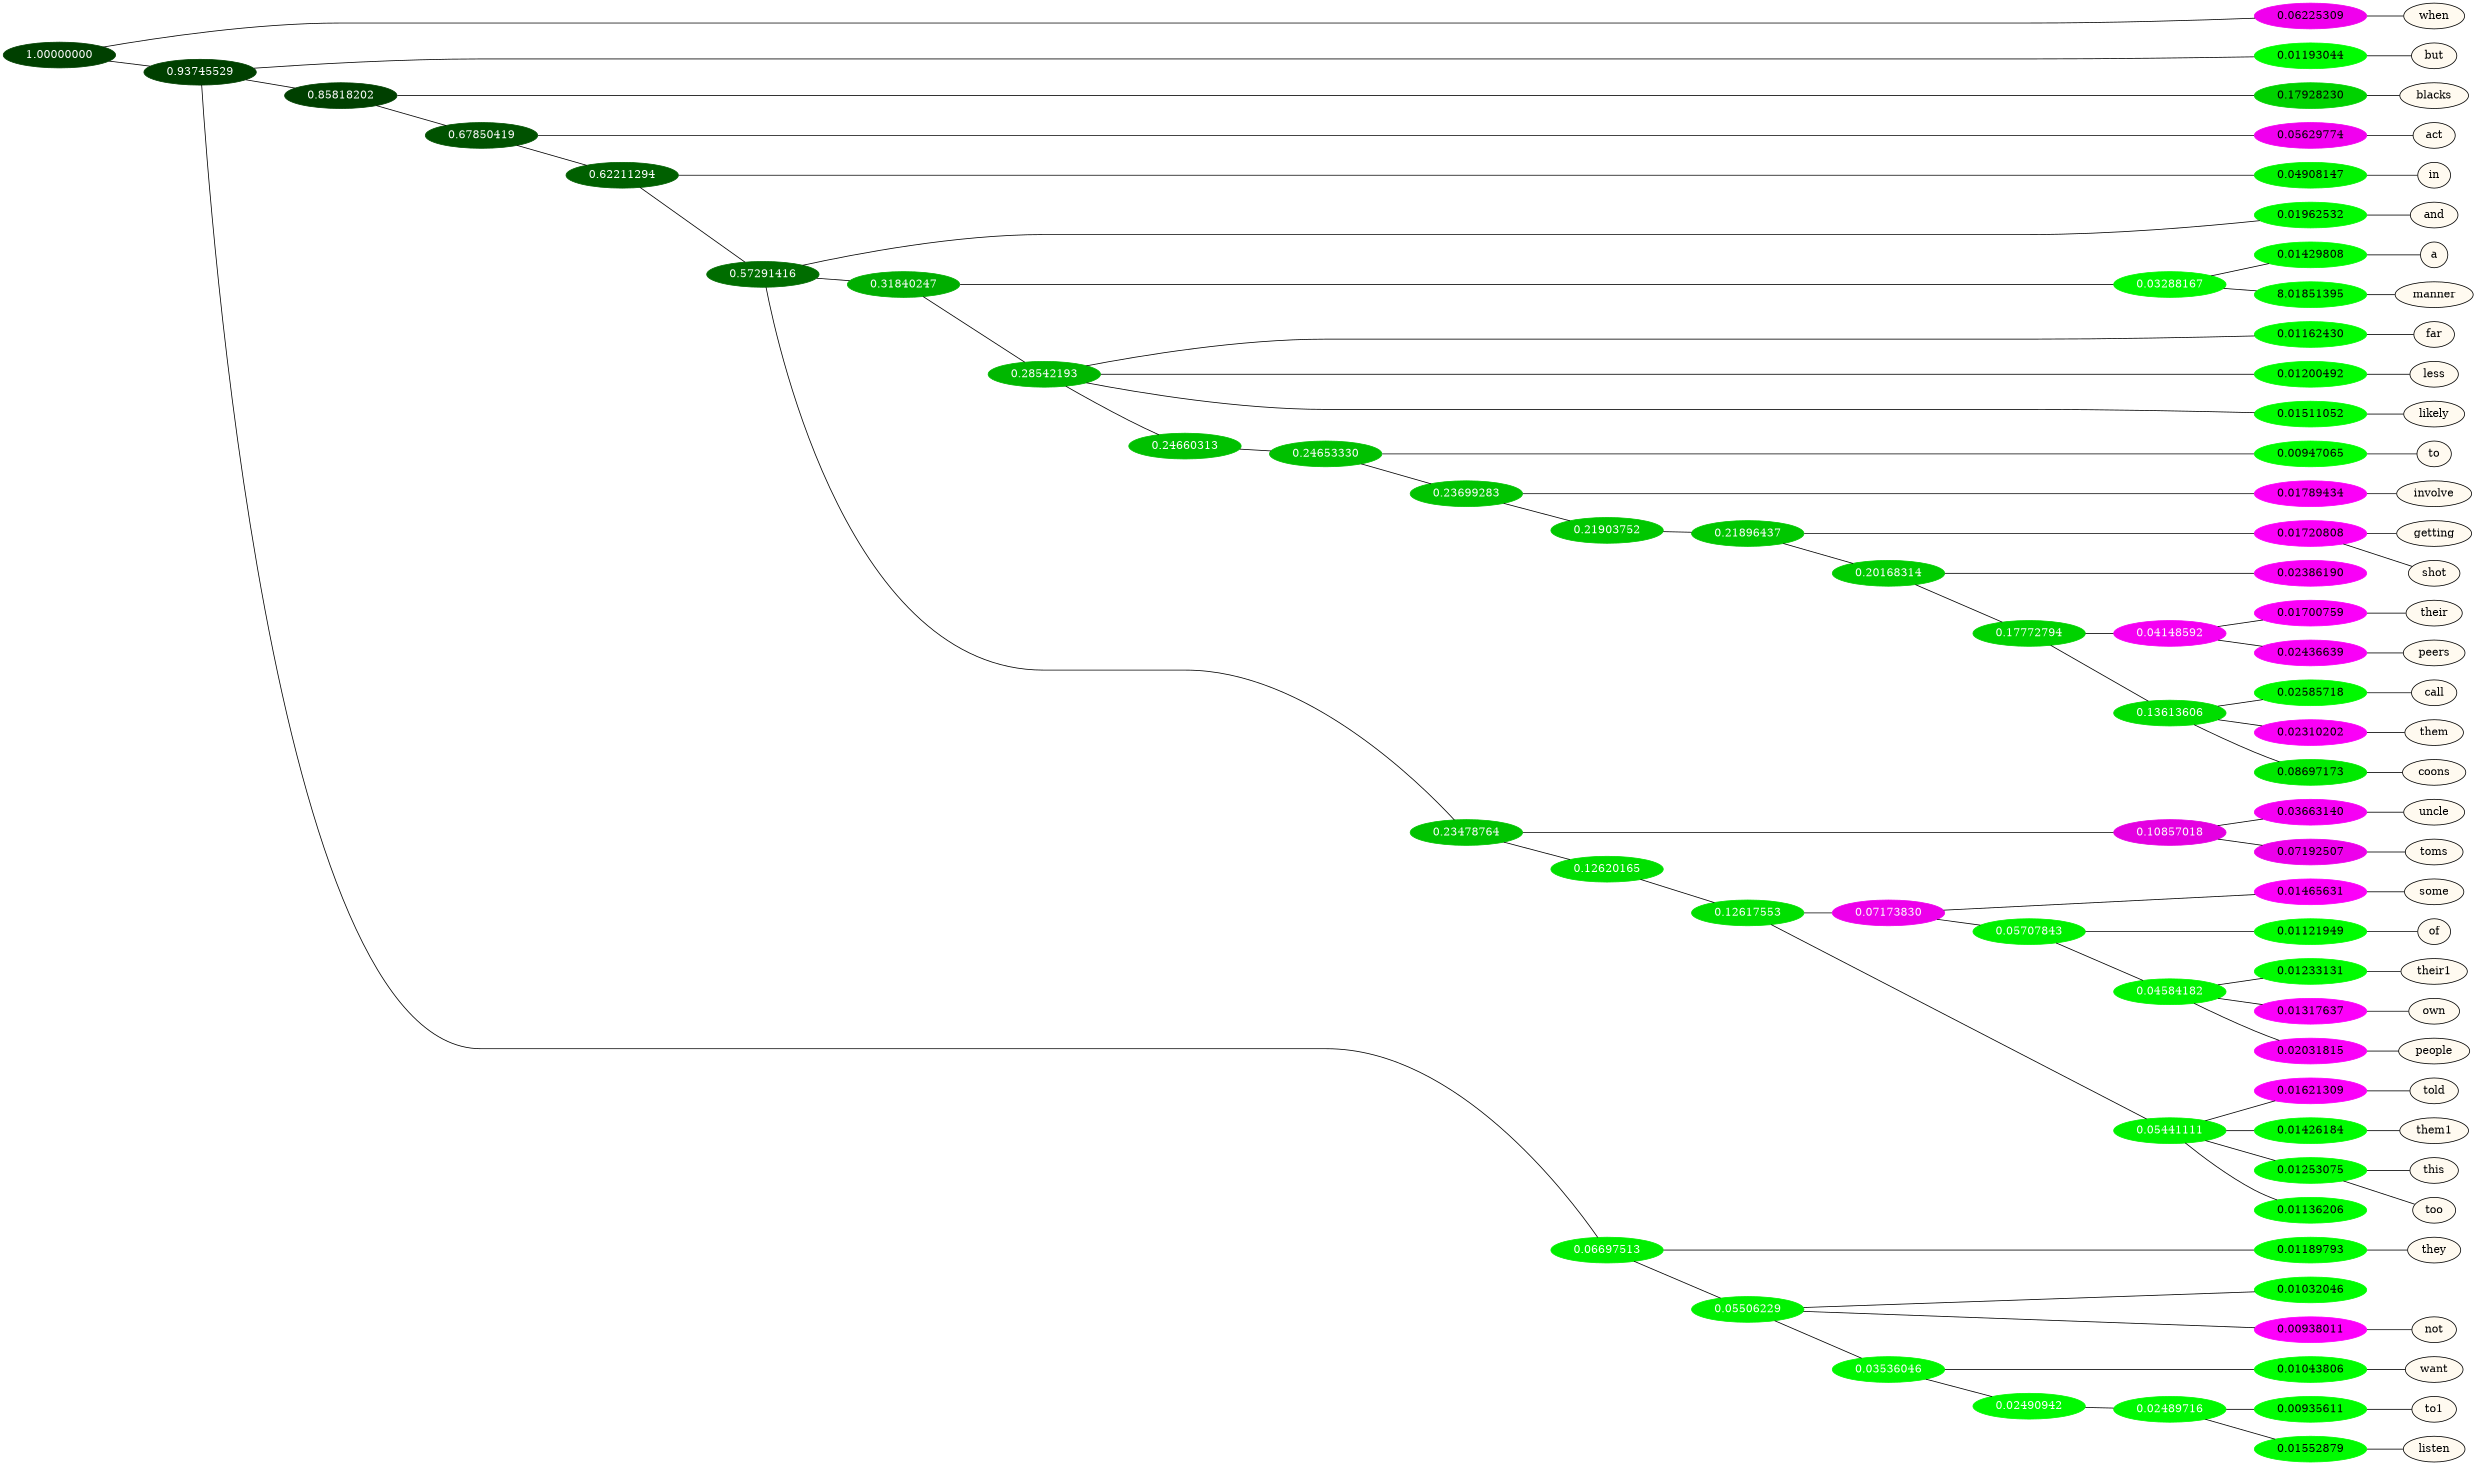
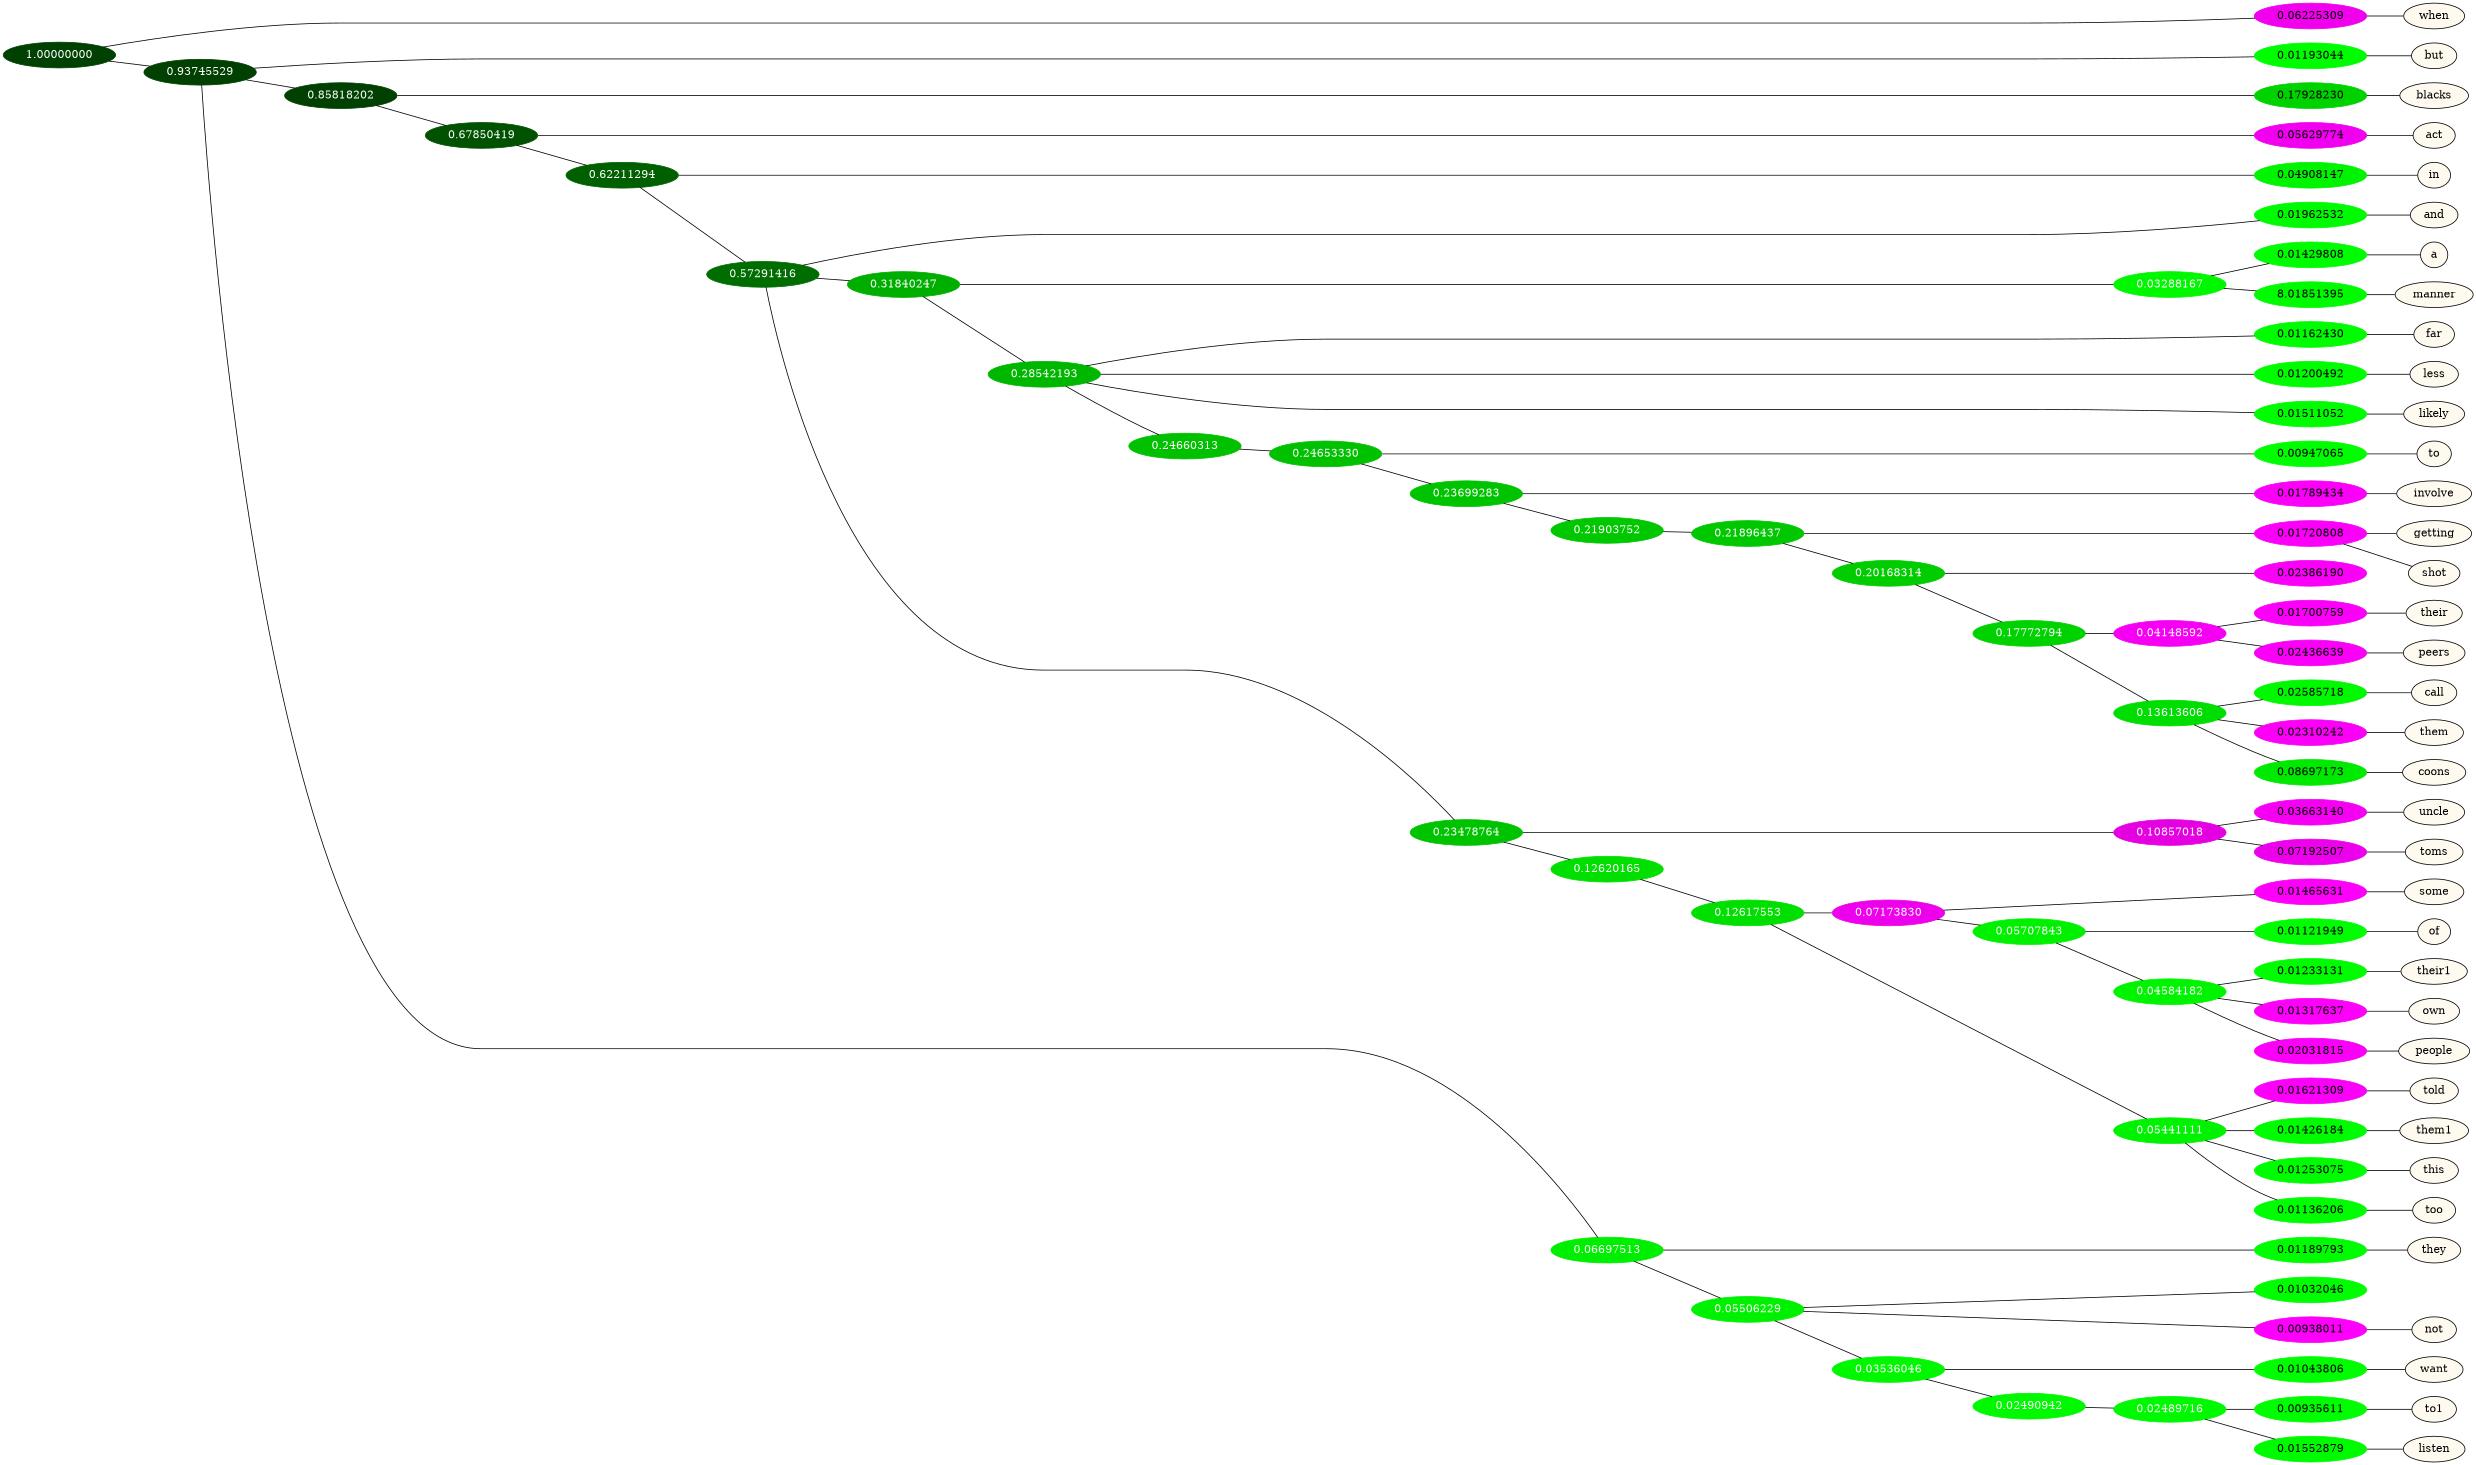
node "0.02310202": label "0.02310202" -> "0.02310242"
edge "0.01253075" -- "too": now "0.01136206" -- "too"
